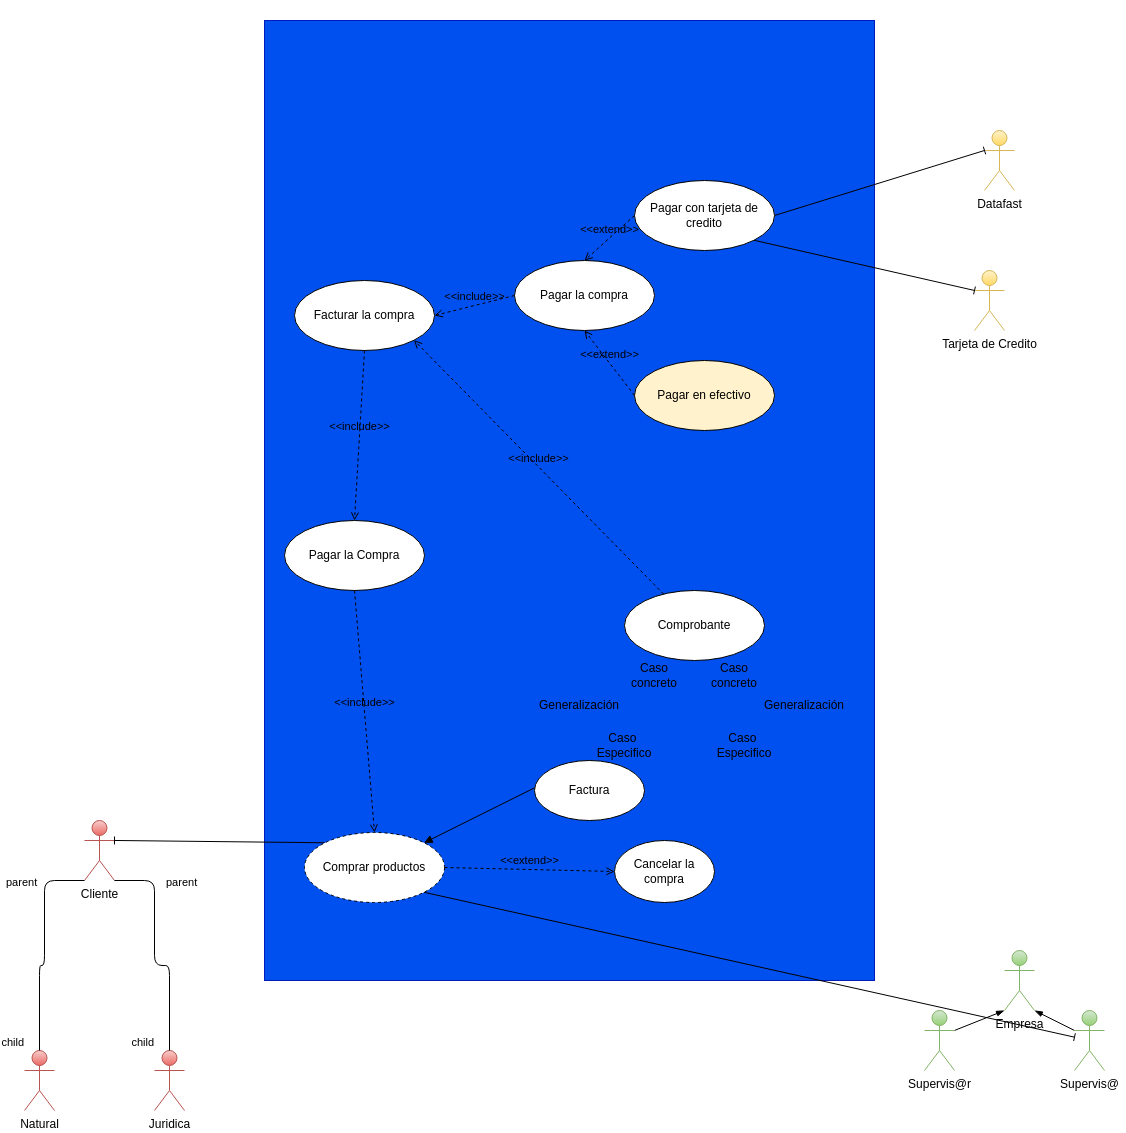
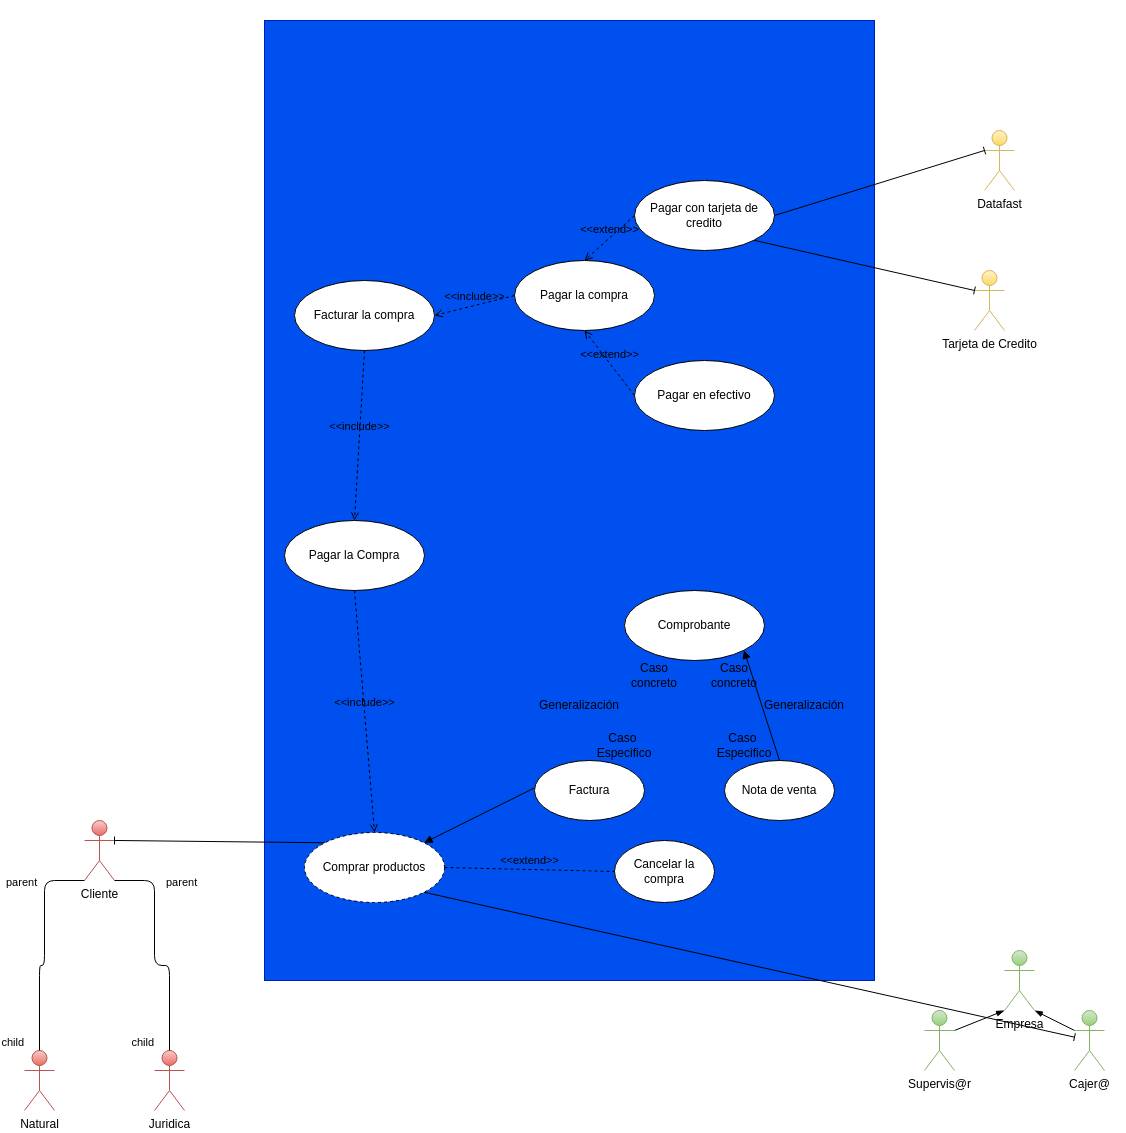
node "Pagar en efectivo": fillcolor #fff2cc -> #ffffff
edge "Comprobante" -> "Facturar la compra": removed, label "<<include>>"
edge "Nota de venta" -> "Comprobante": added
node "Nota de venta": added
edge "Comprar productos" -> "Cancelar la compra": arrowhead open -> none
node "Supervis@": label "Supervis@" -> "Cajer@"
